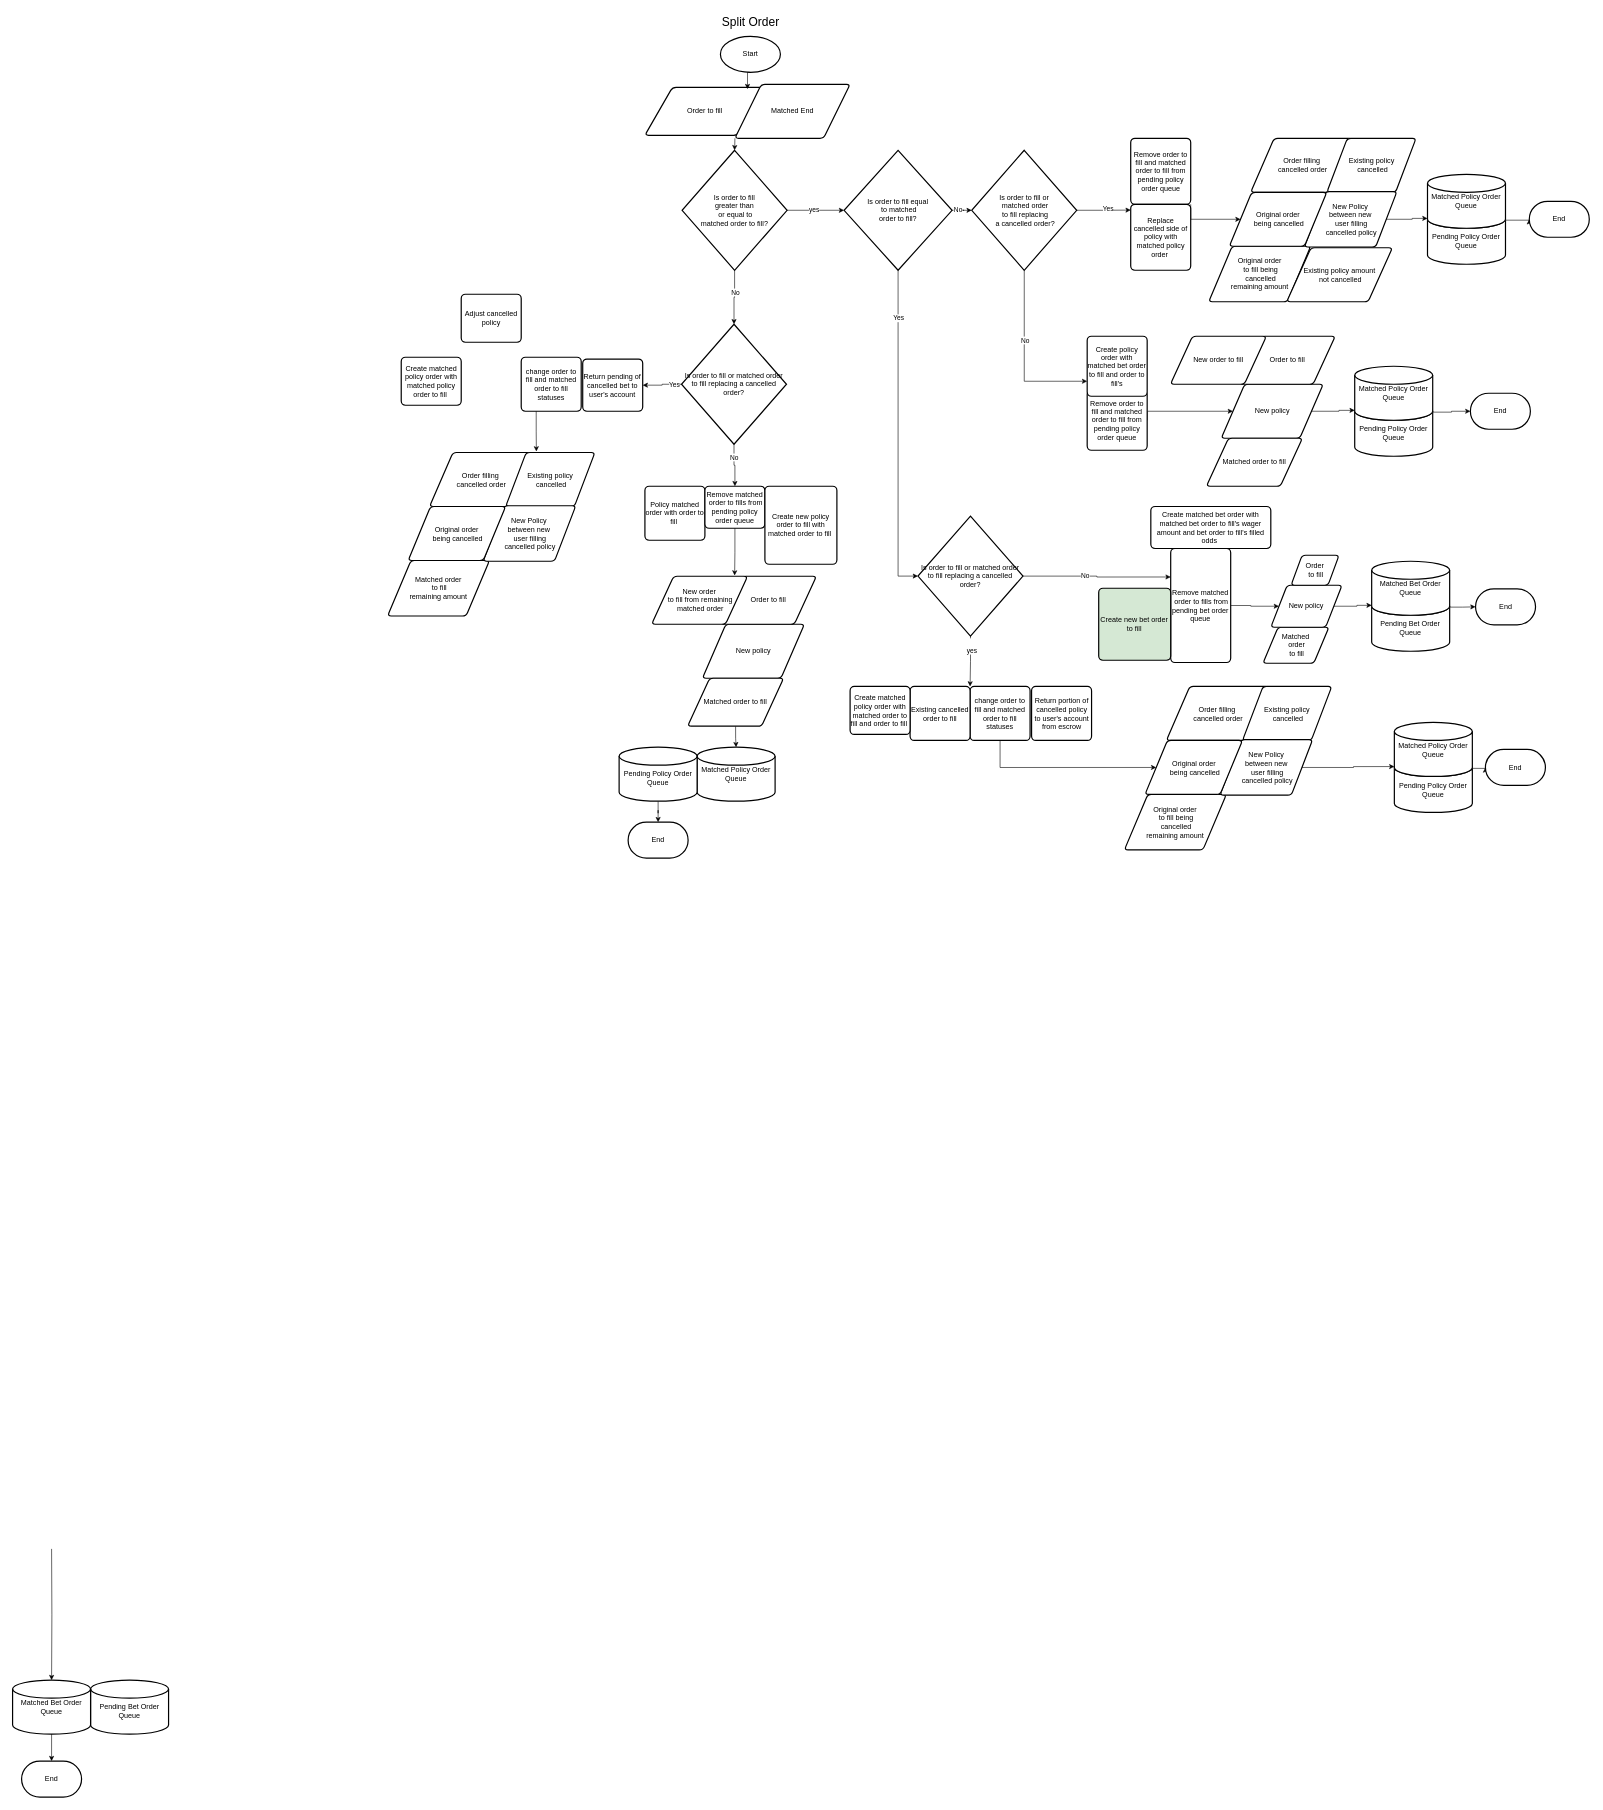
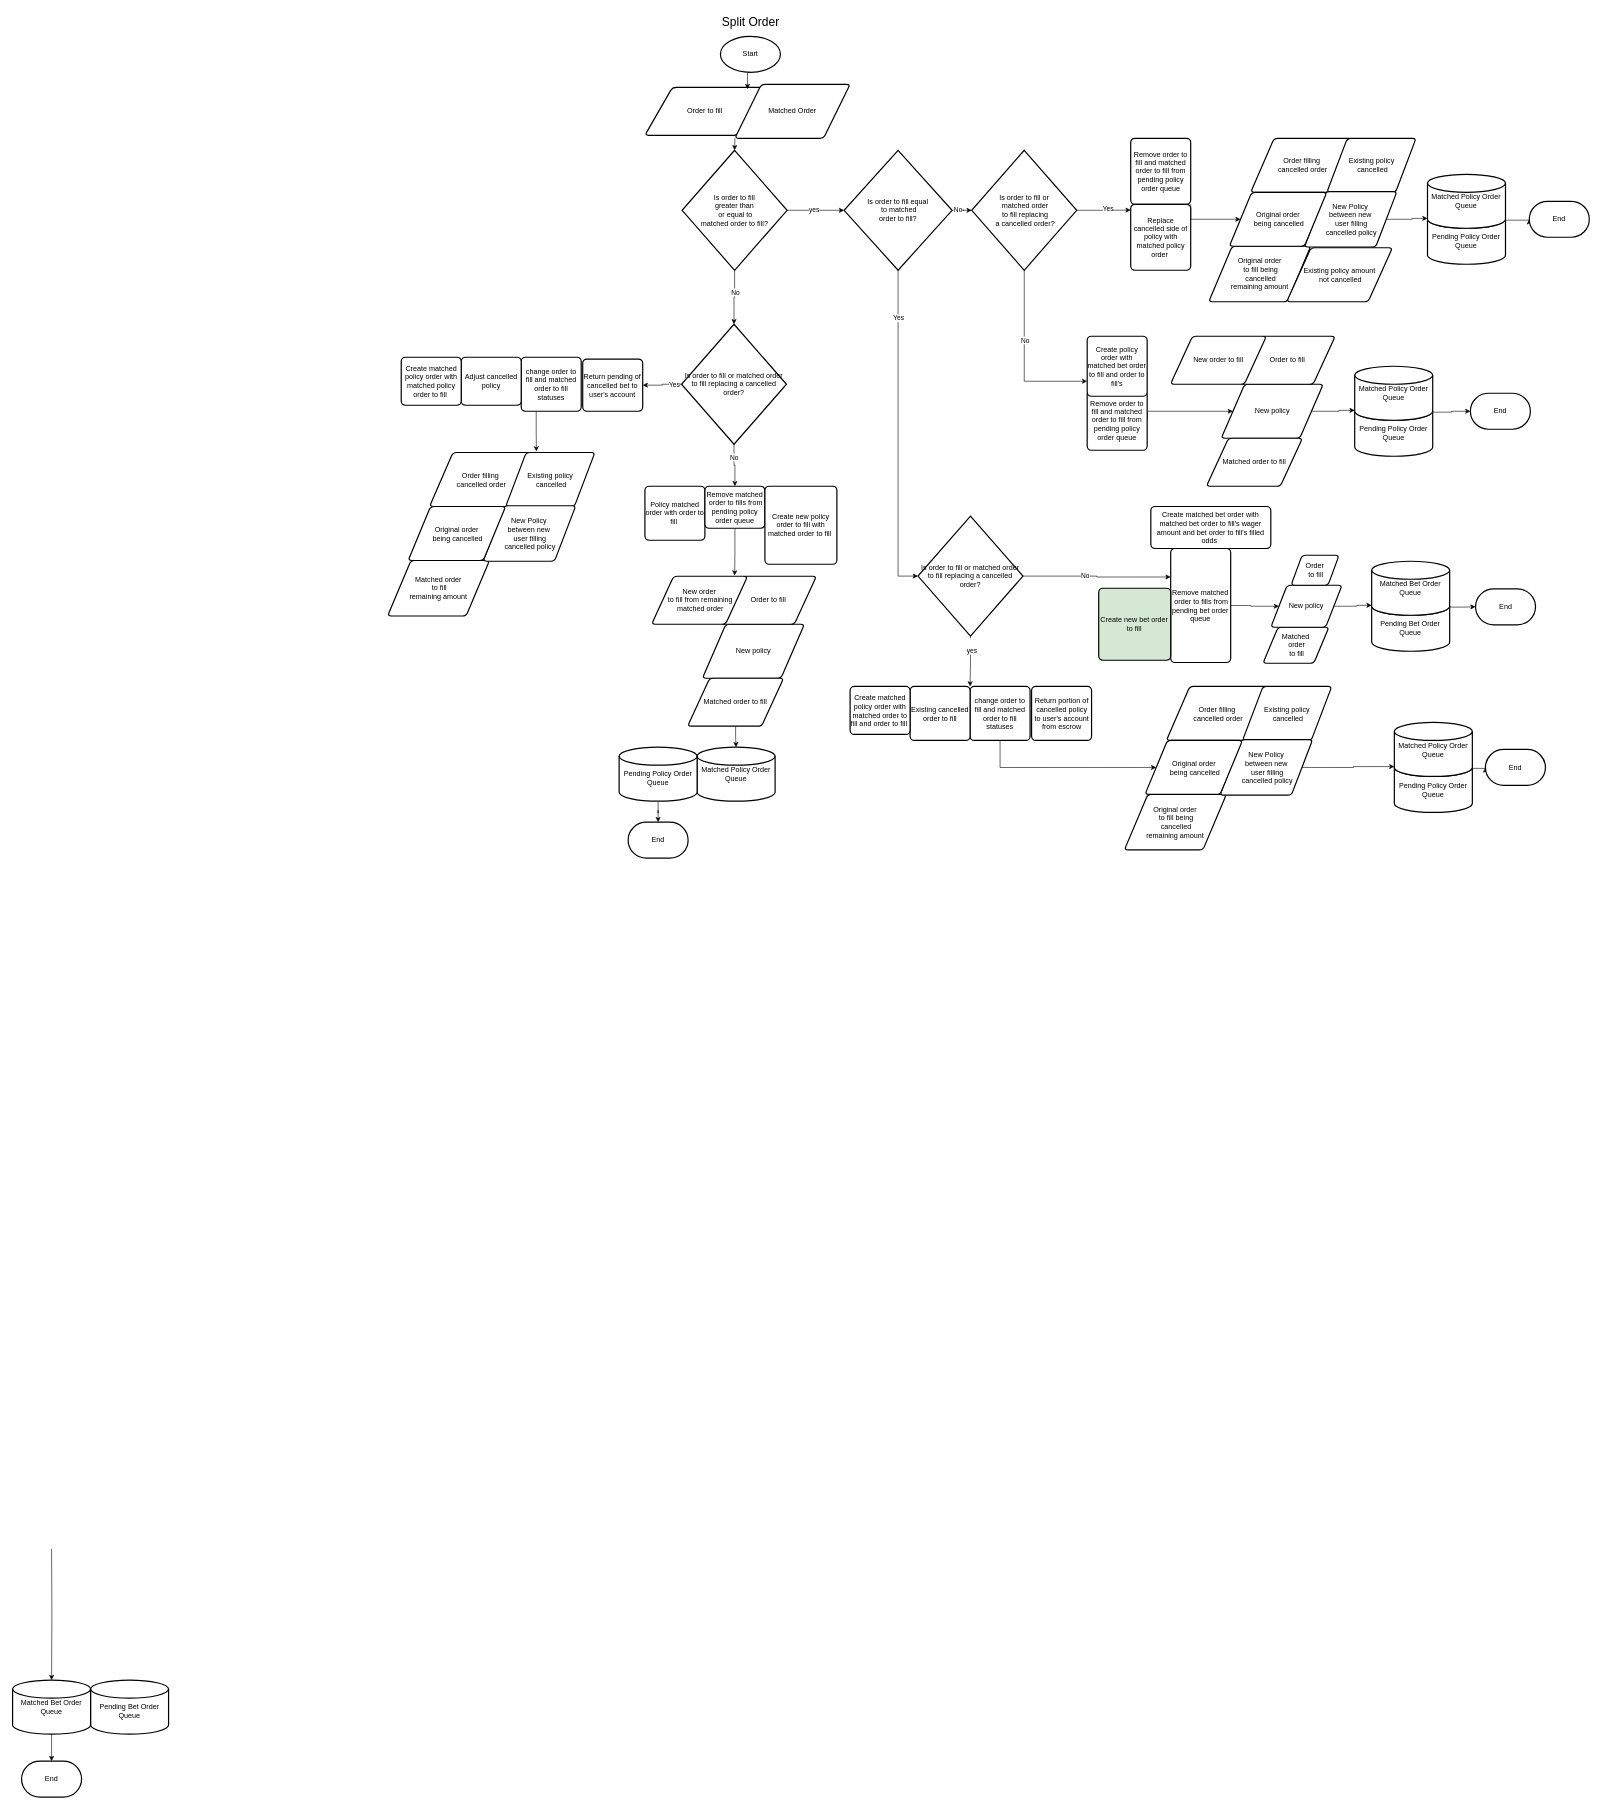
node "Matched End": label "Matched End" -> "Matched Order"
node "Adjust cancelled policy": moved (491, 318) -> (491, 381)
